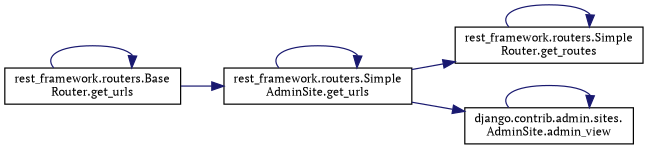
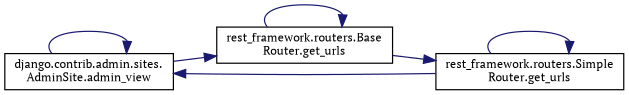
node "rest_framework.routers.Simple Router.get_routes": removed
edge "django.contrib.admin.sites. AdminSite.admin_view" -> "rest_framework.routers.Base Router.get_urls": added
node "rest_framework.routers.Simple AdminSite.get_urls": label "rest_framework.routers.Simple AdminSite.get_urls" -> "rest_framework.routers.Simple Router.get_urls"
